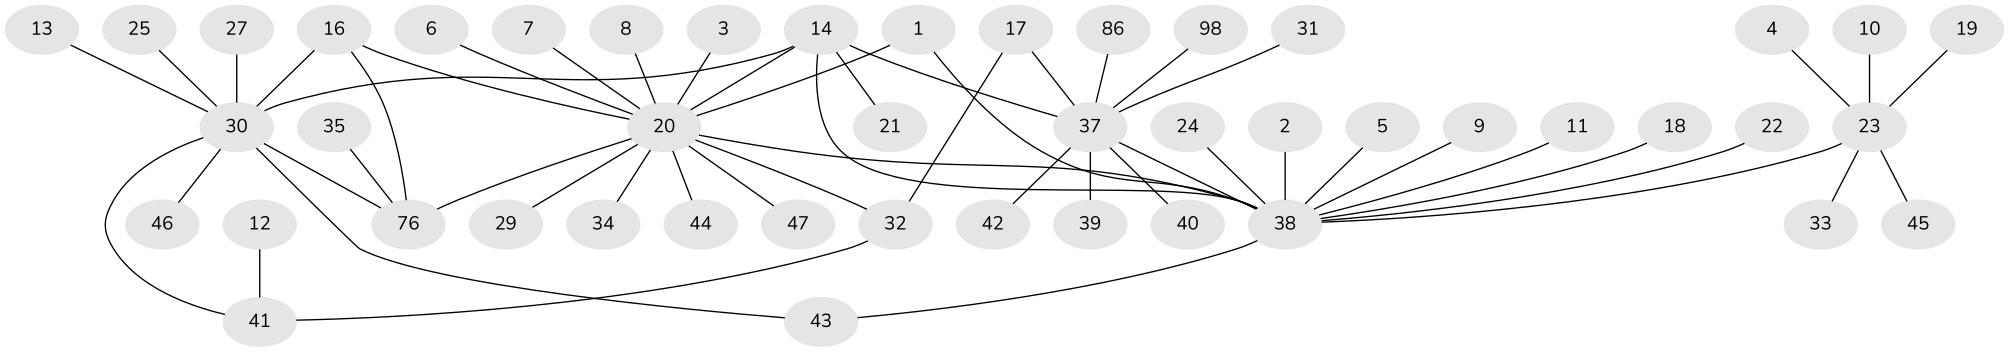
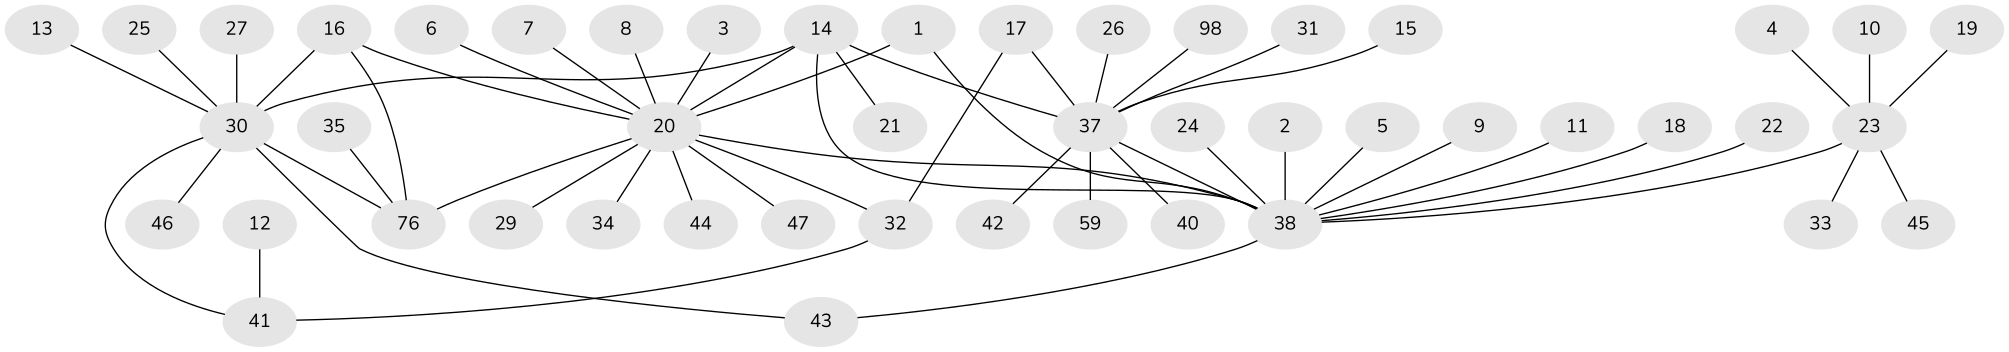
node "86": label "86" -> "26"
node "15": added
node "39": label "39" -> "59"
